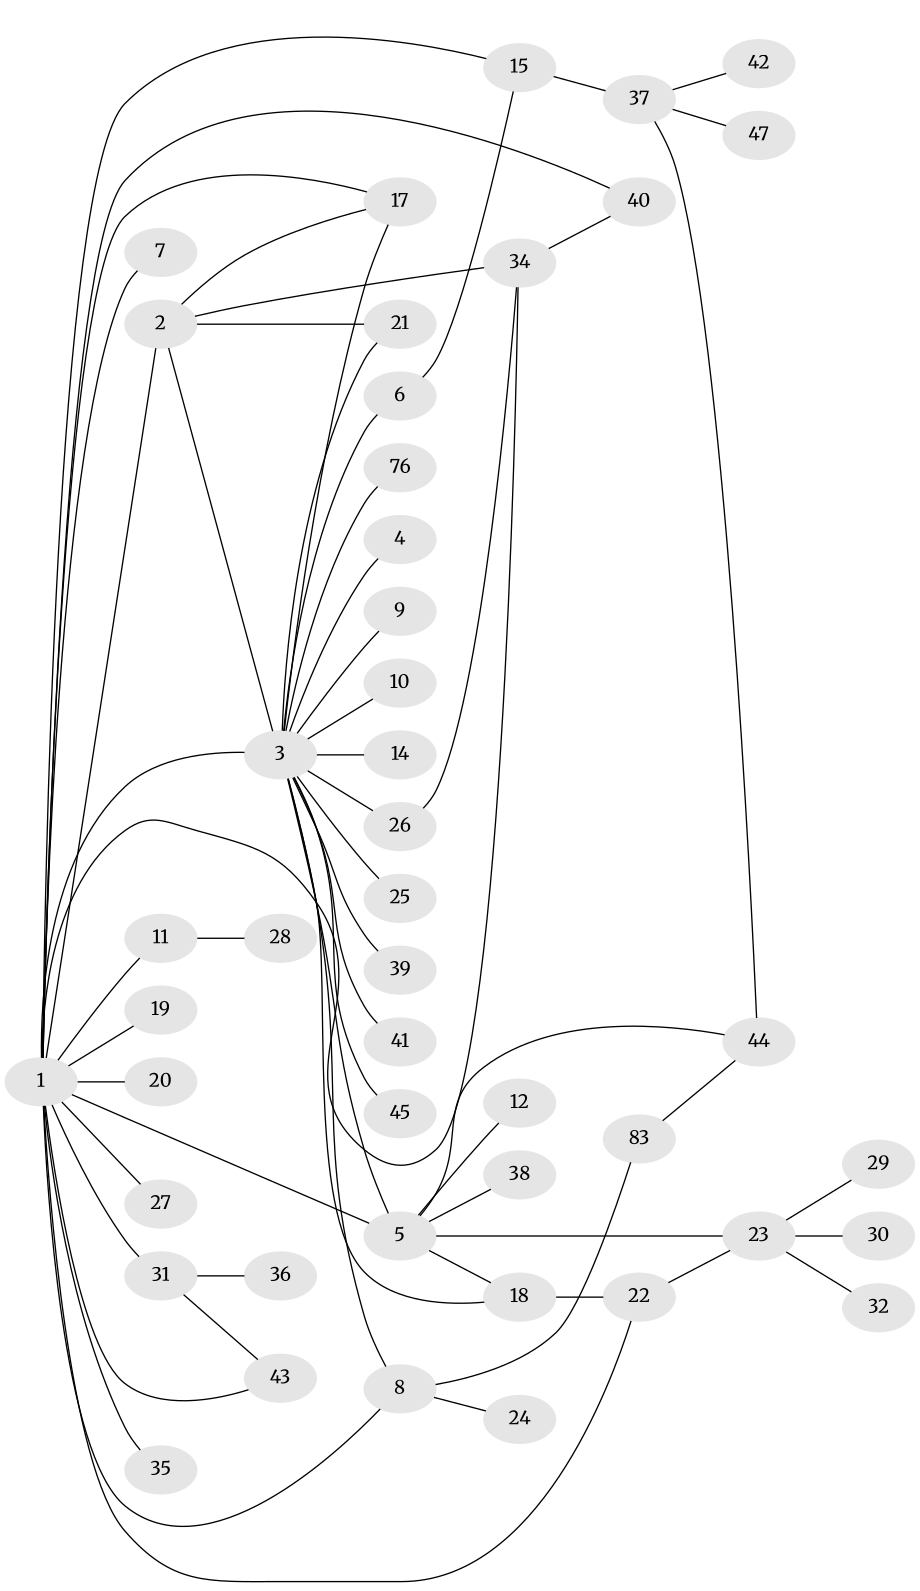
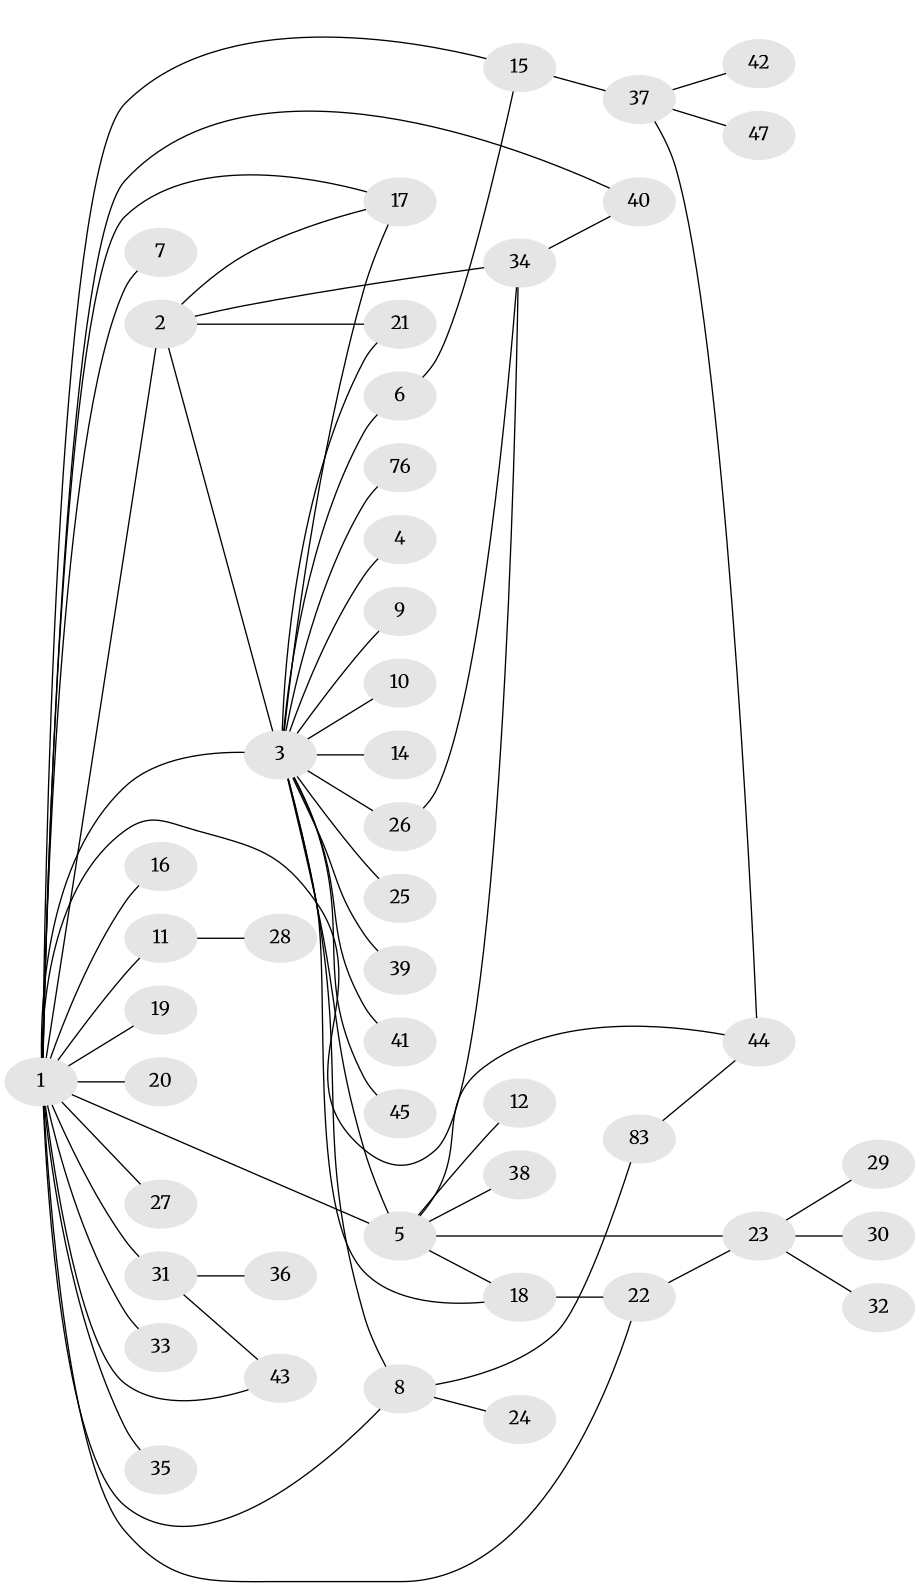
node "16": added
node "33": added
